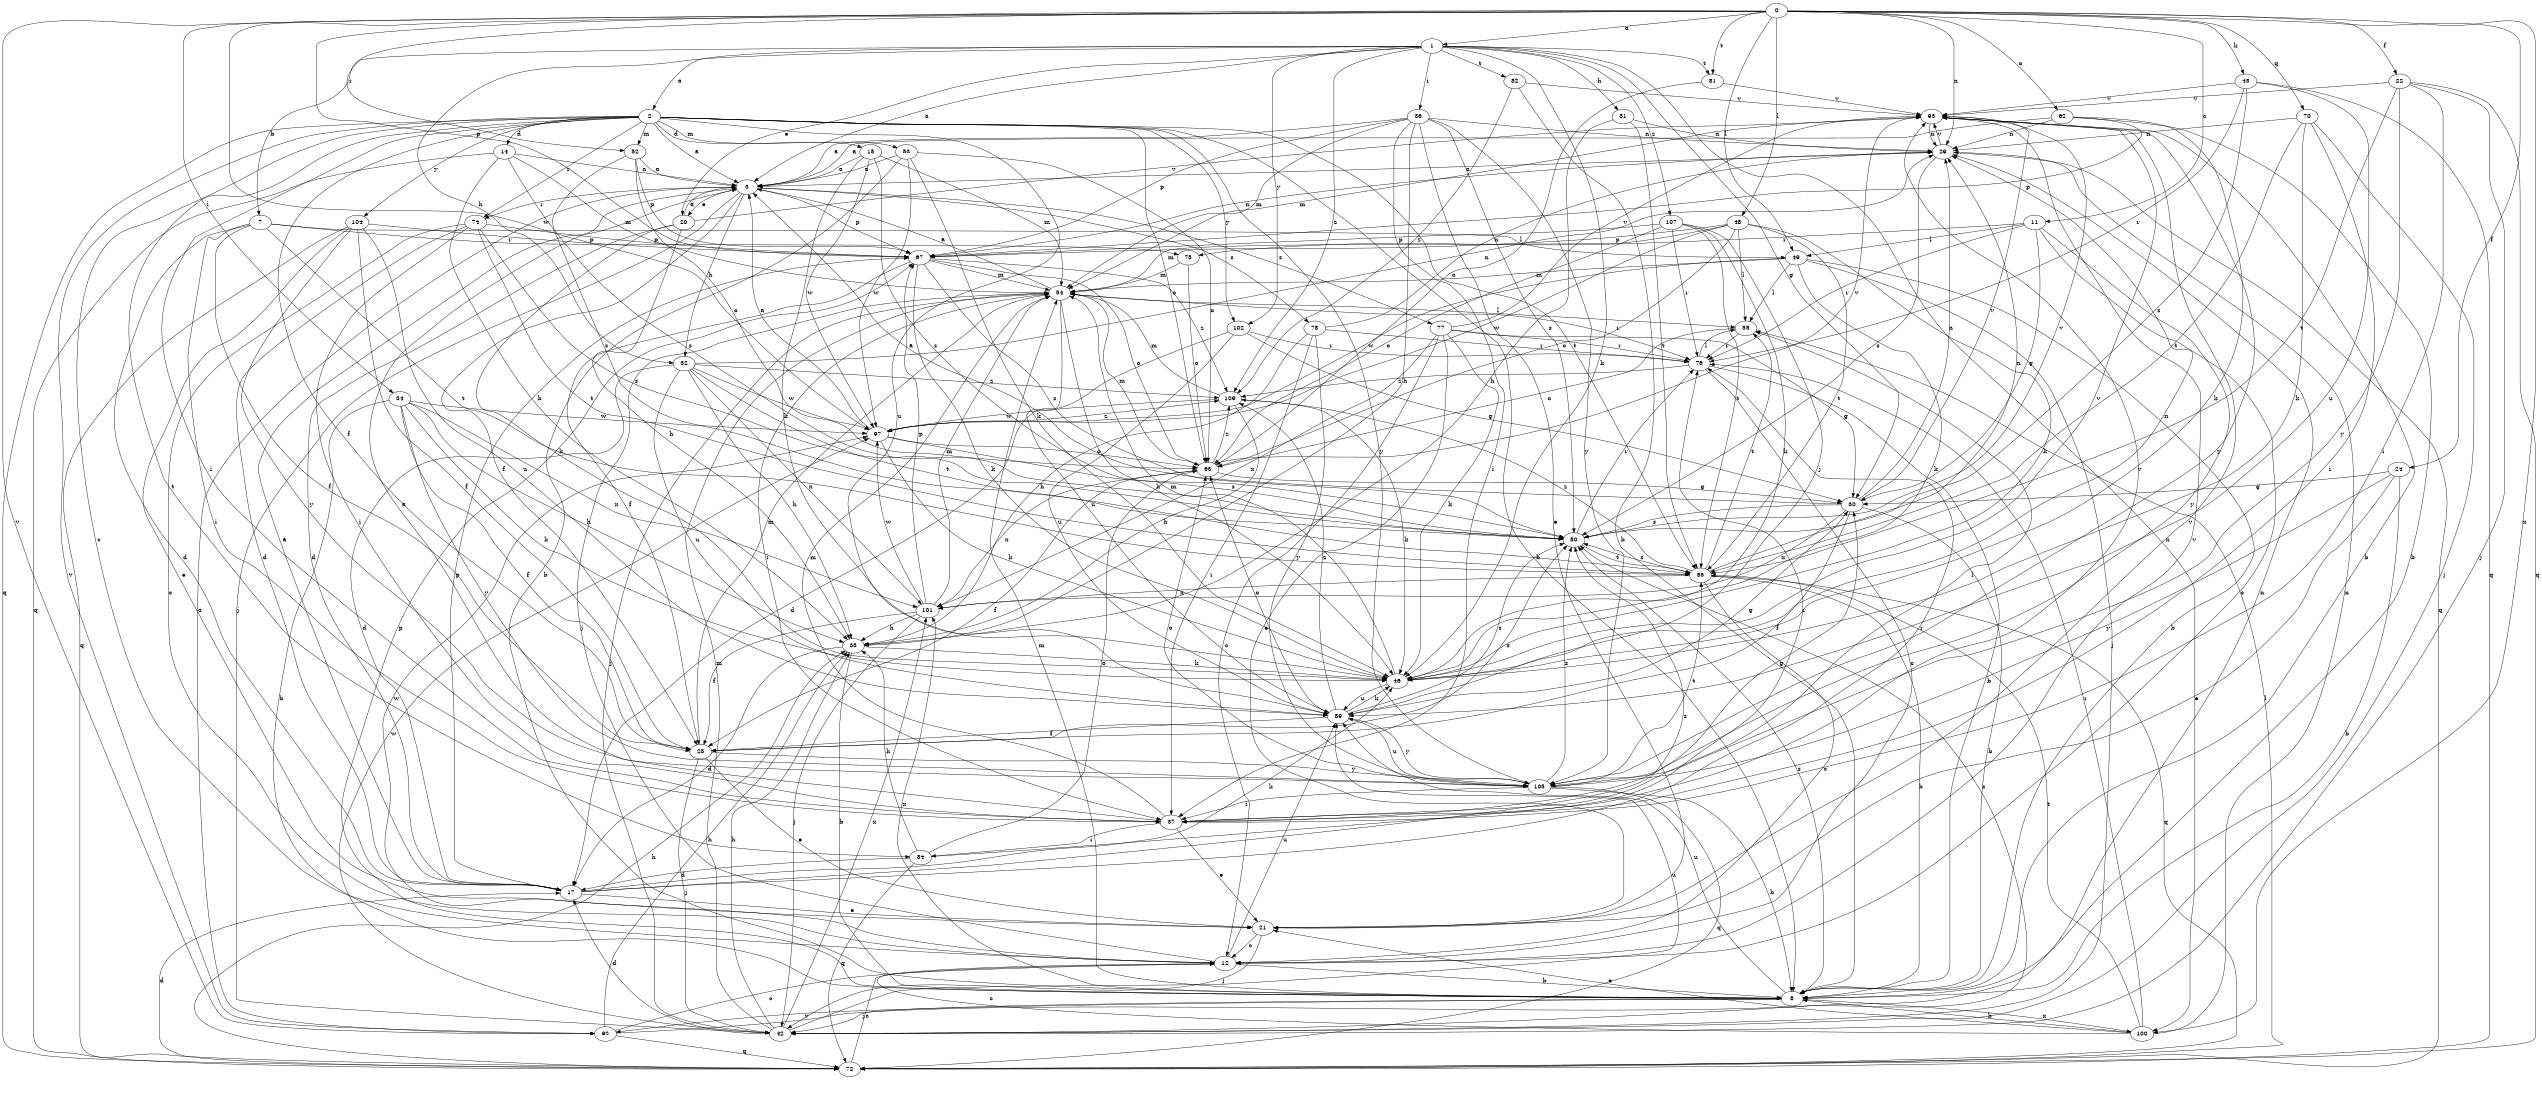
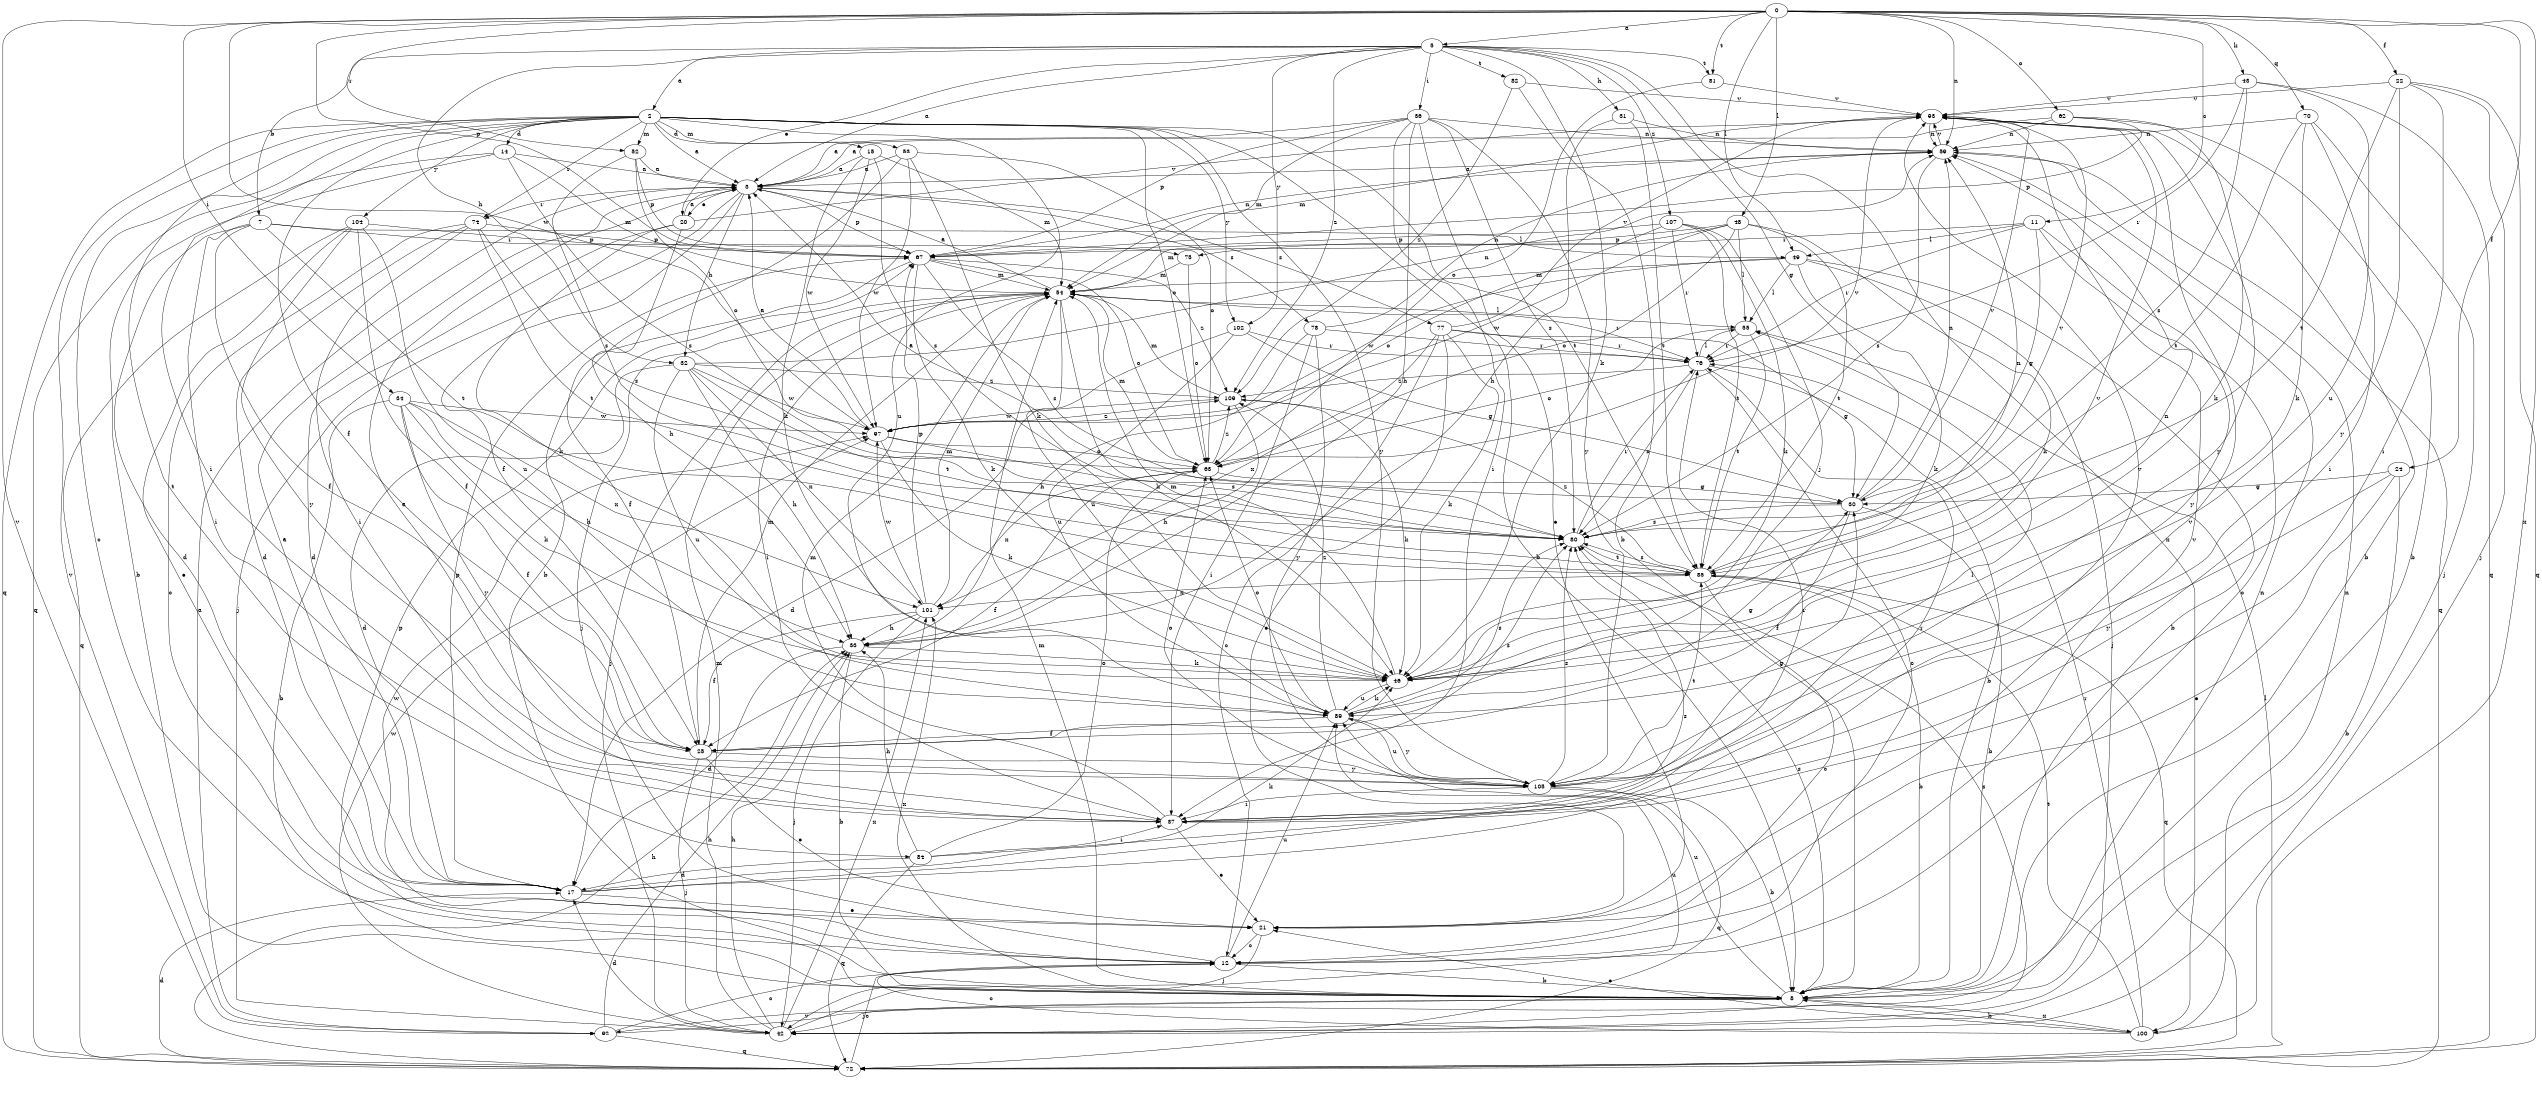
node "1": label "1" -> "5"
node "29": label "29" -> "59"
edge "14" -> "33": now "14" -> "8"
edge "76" -> "80": added, label "s"
edge "85" -> "55": reversed
edge "30" -> "101": removed, label "x"
edge "37" -> "84": reversed
